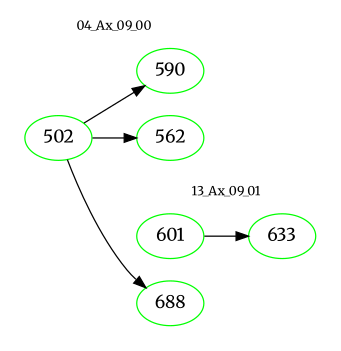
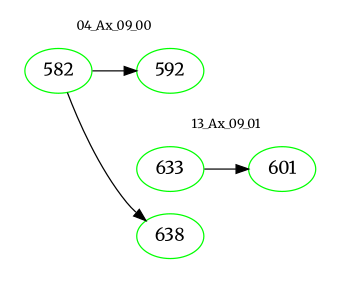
node "590": removed
node "502": label "502" -> "582"
node "562": label "562" -> "592"
edge "601" -> "633": reversed
node "688": label "688" -> "638"
